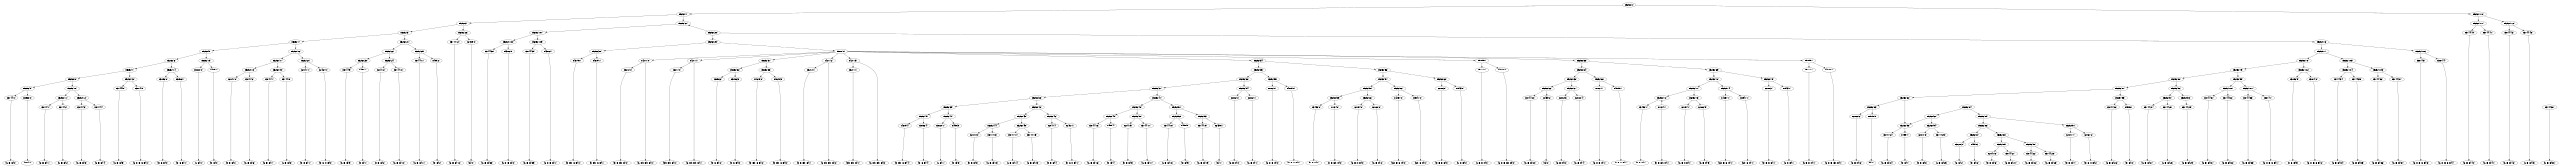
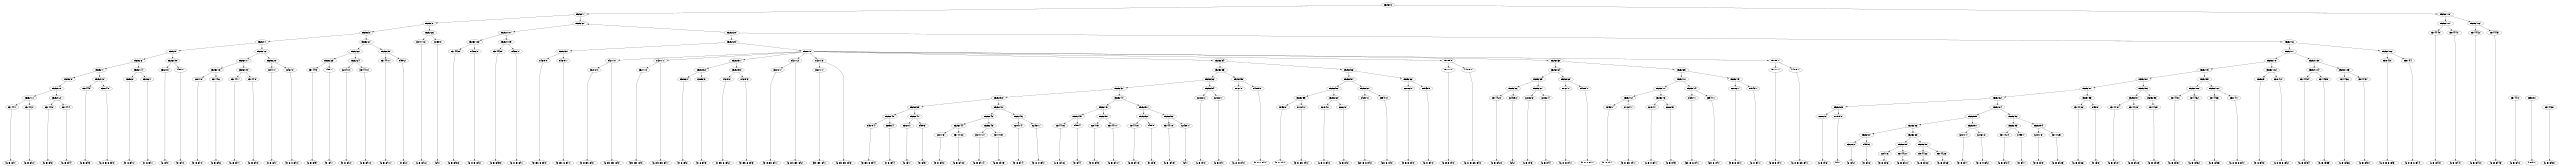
node "L5252(9)": removed
edge "L5252(82)" -> "L5252(93)": now "L5252(82)" -> "L5252(84)"
